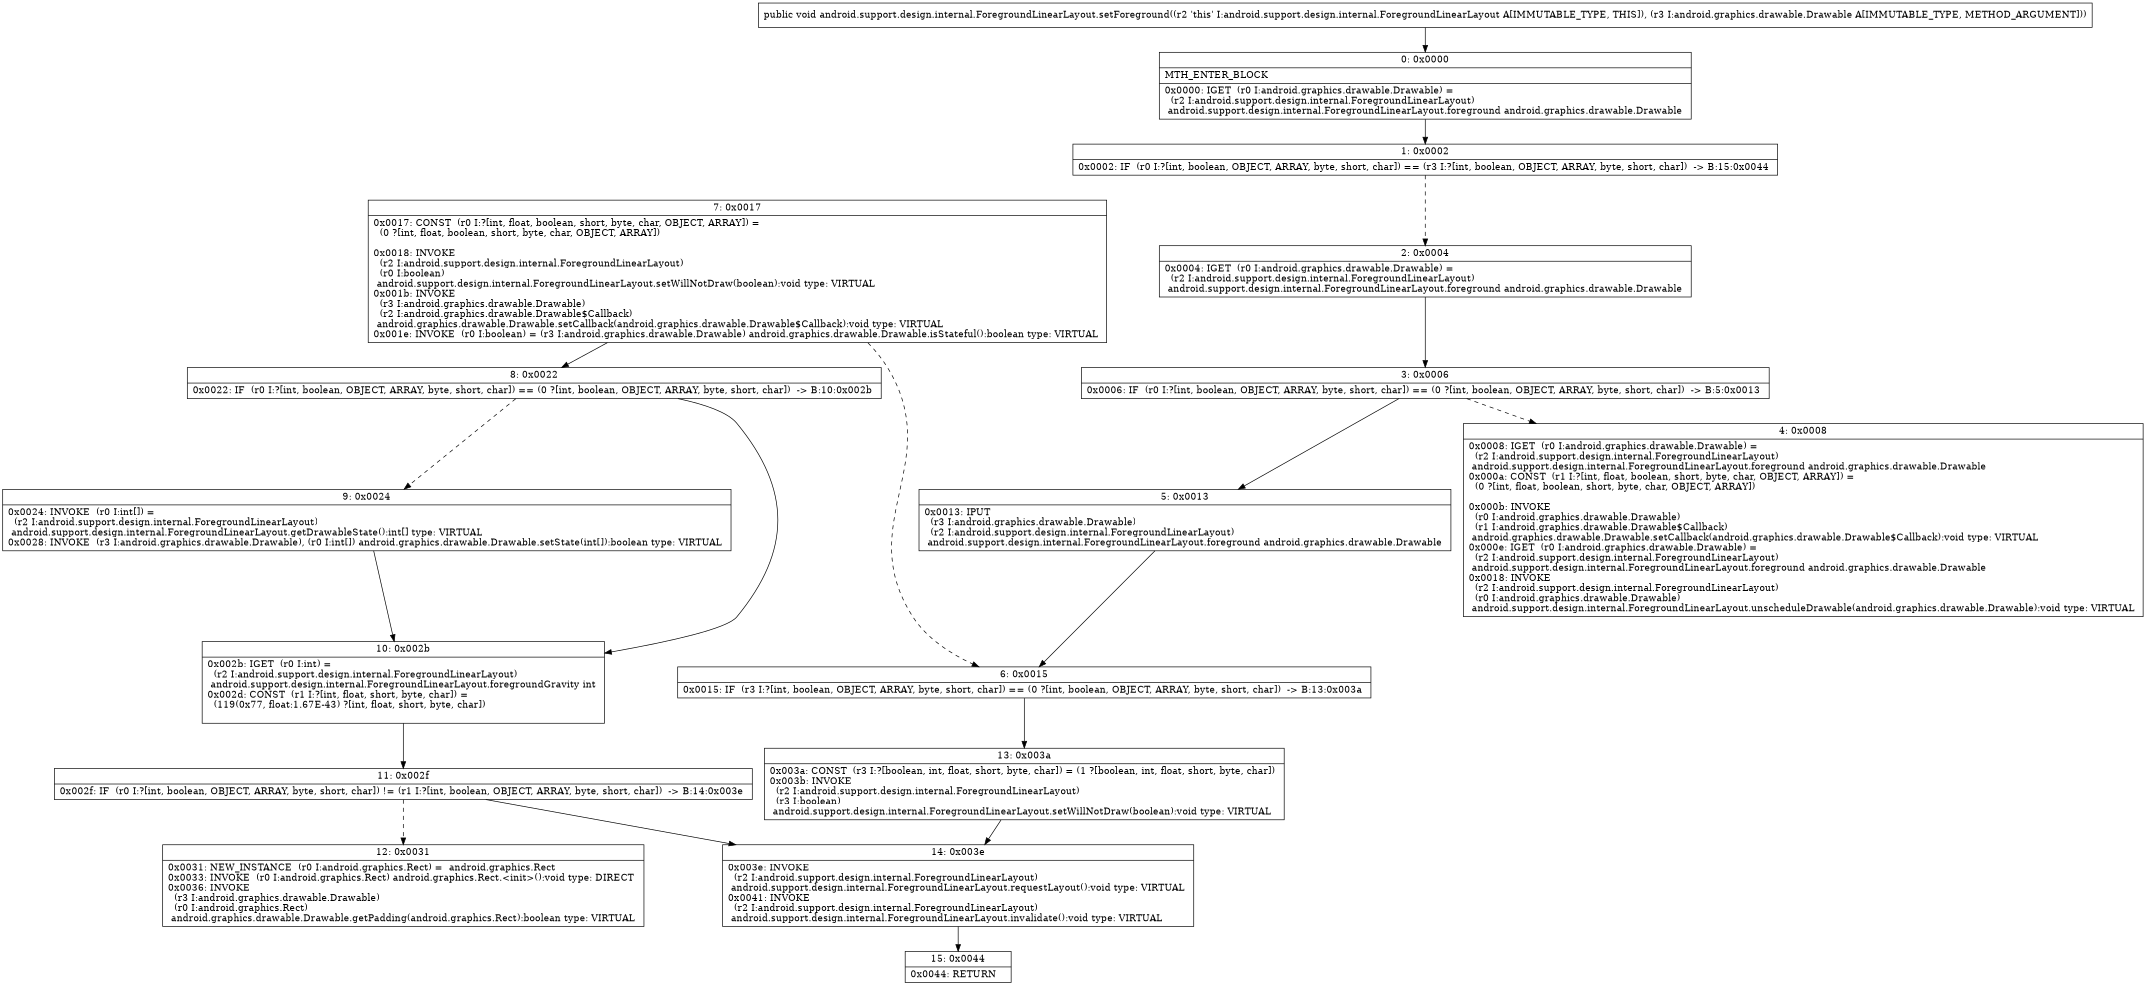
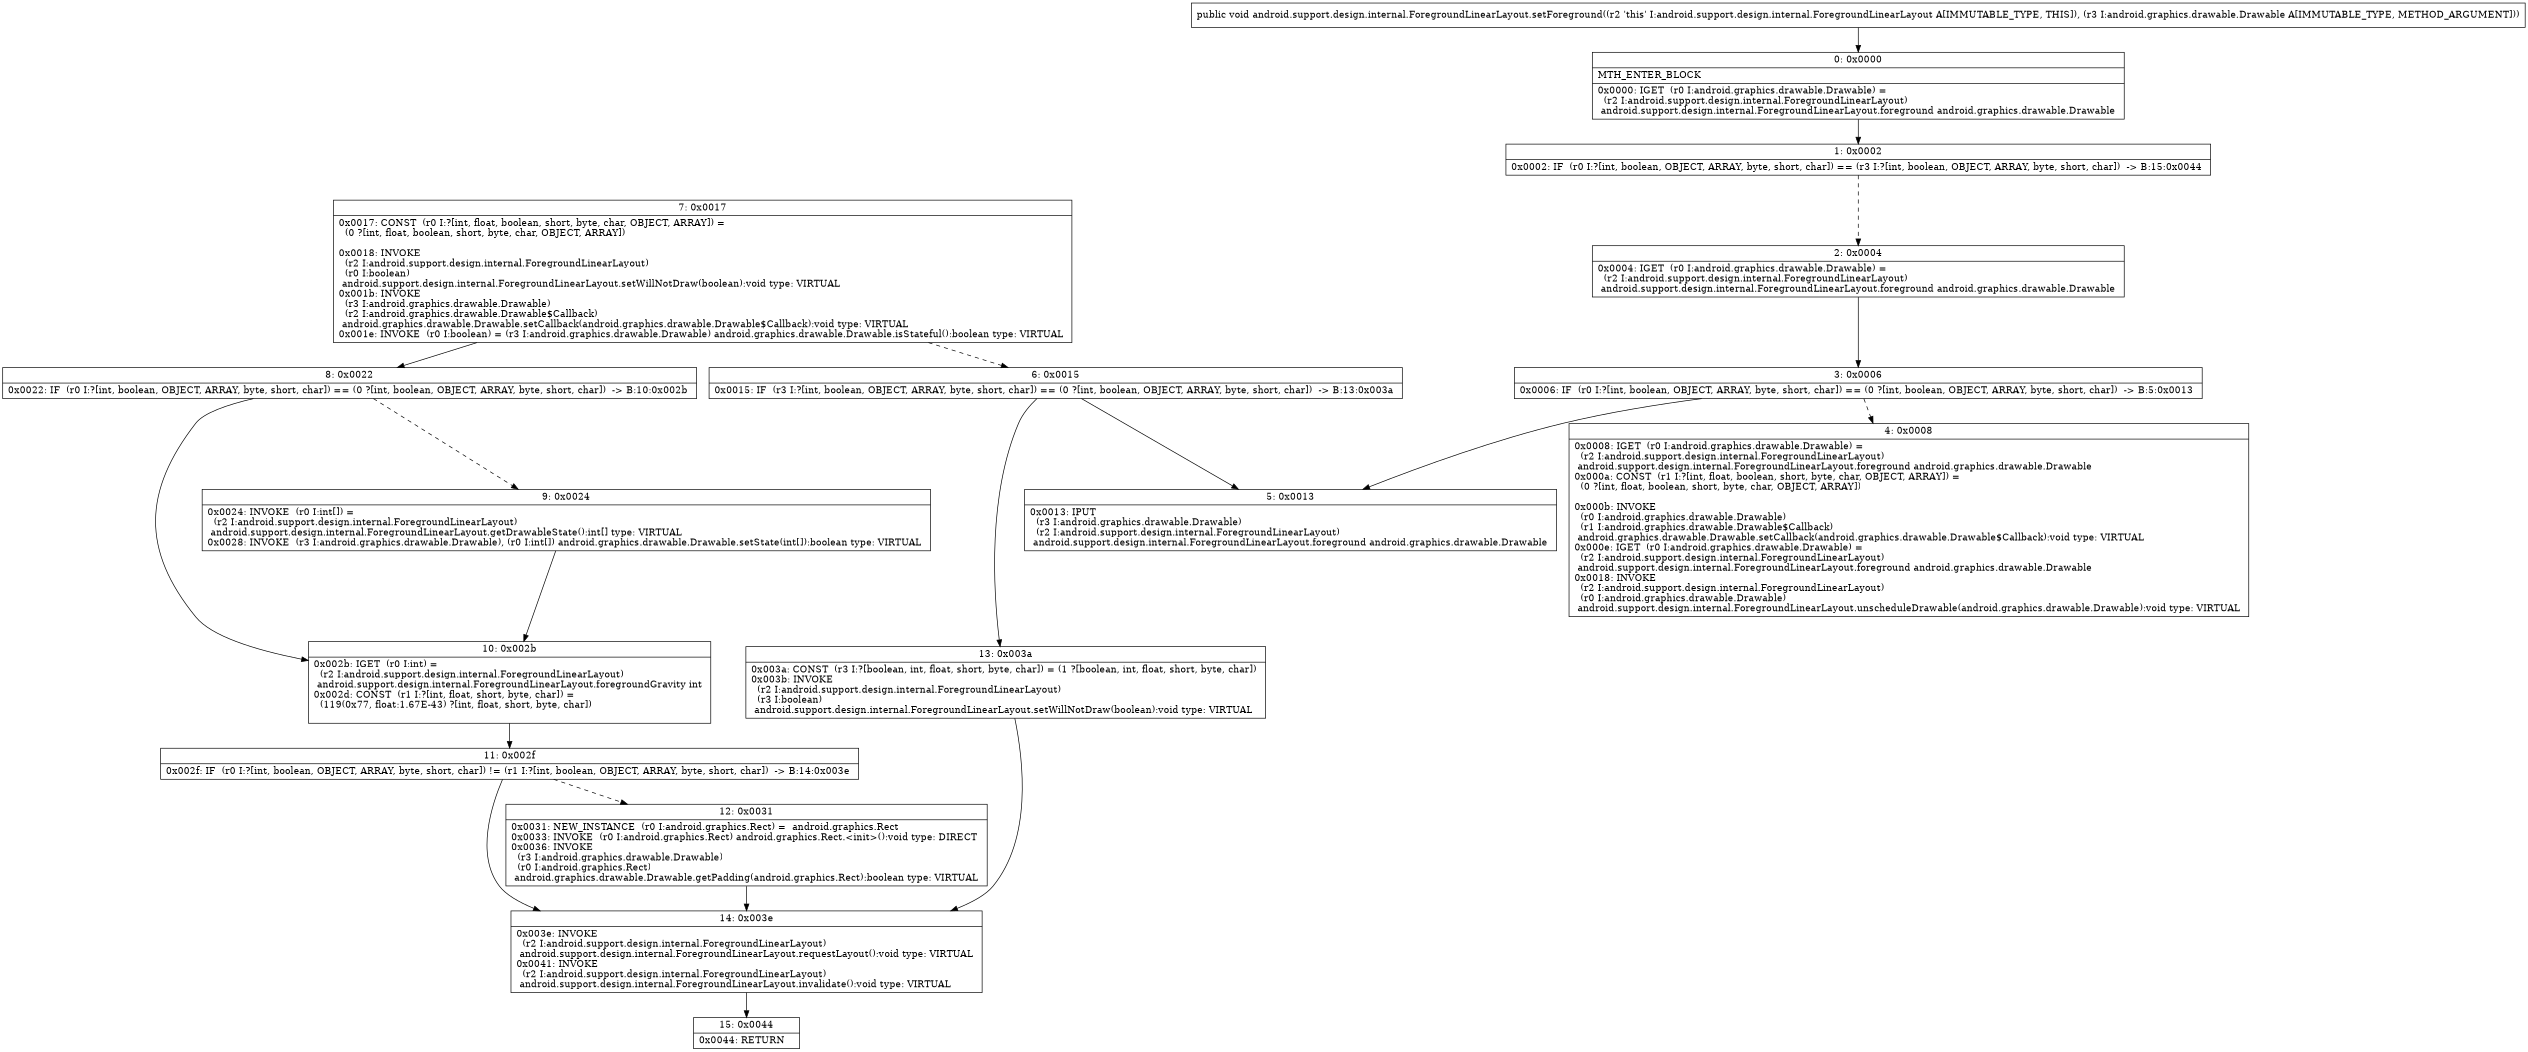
edge "5: 0x0013" -> "6: 0x0015": reversed
edge "12: 0x0031" -> "14: 0x003e": added
